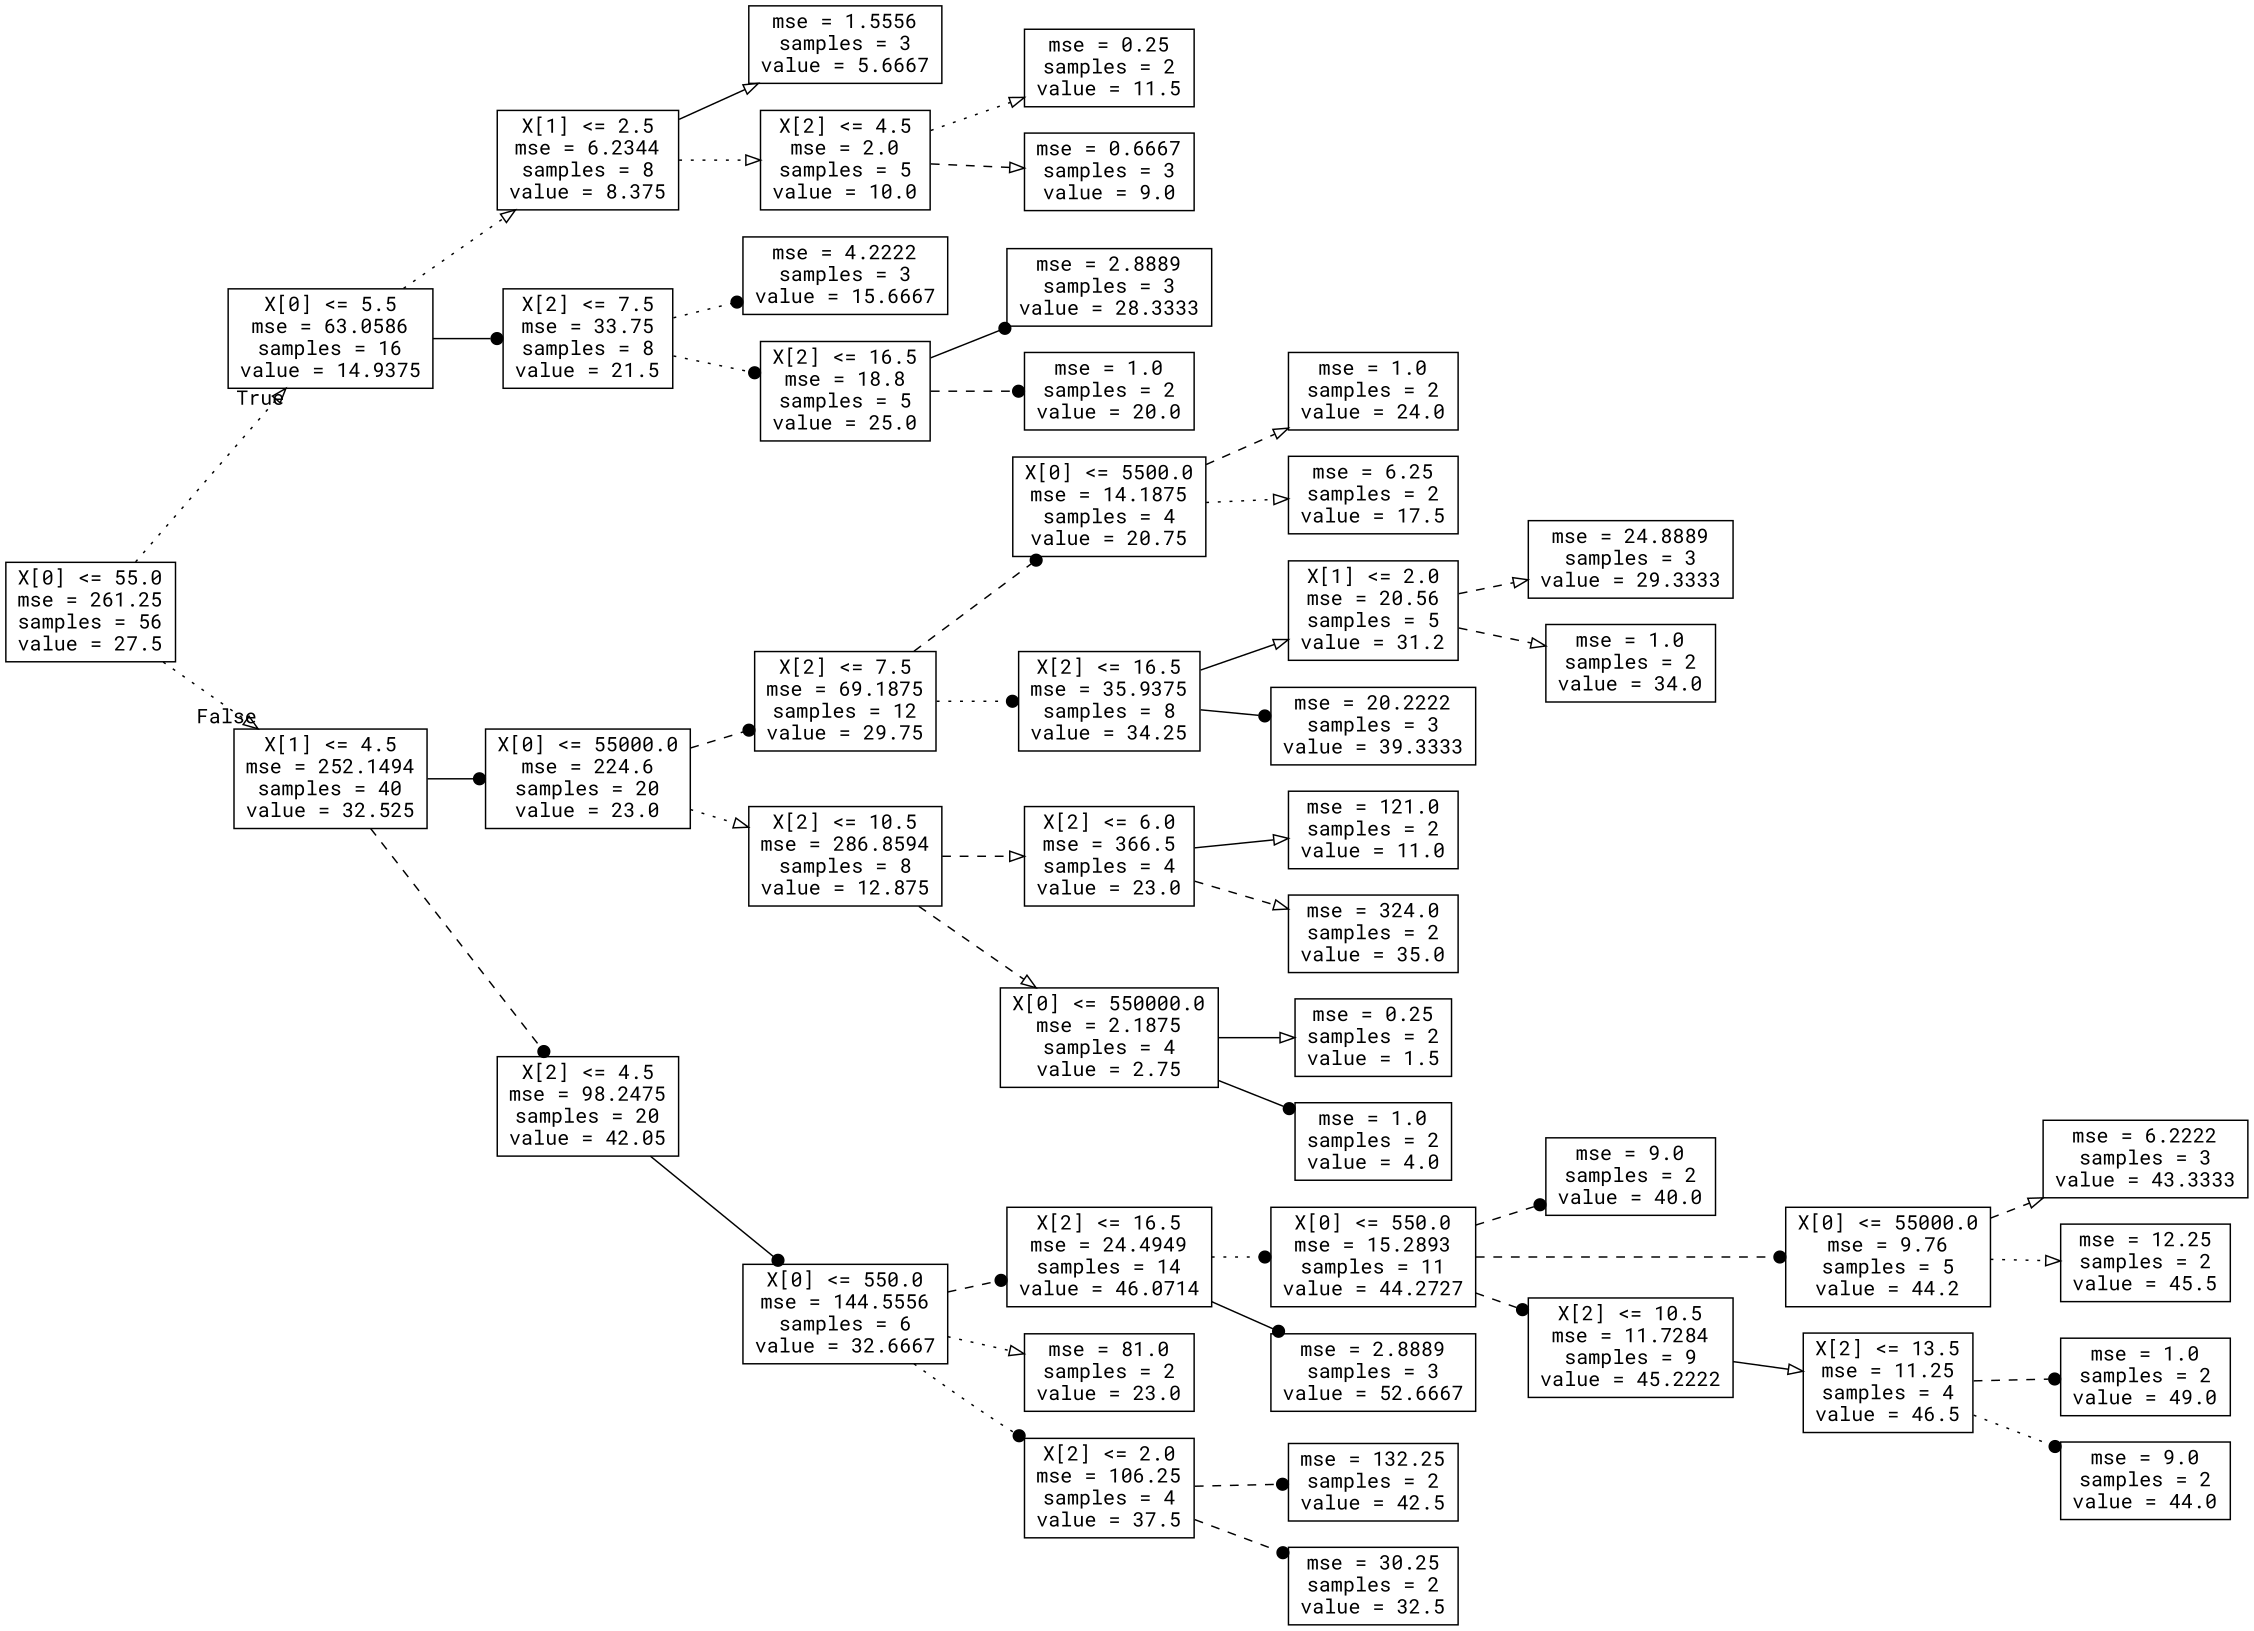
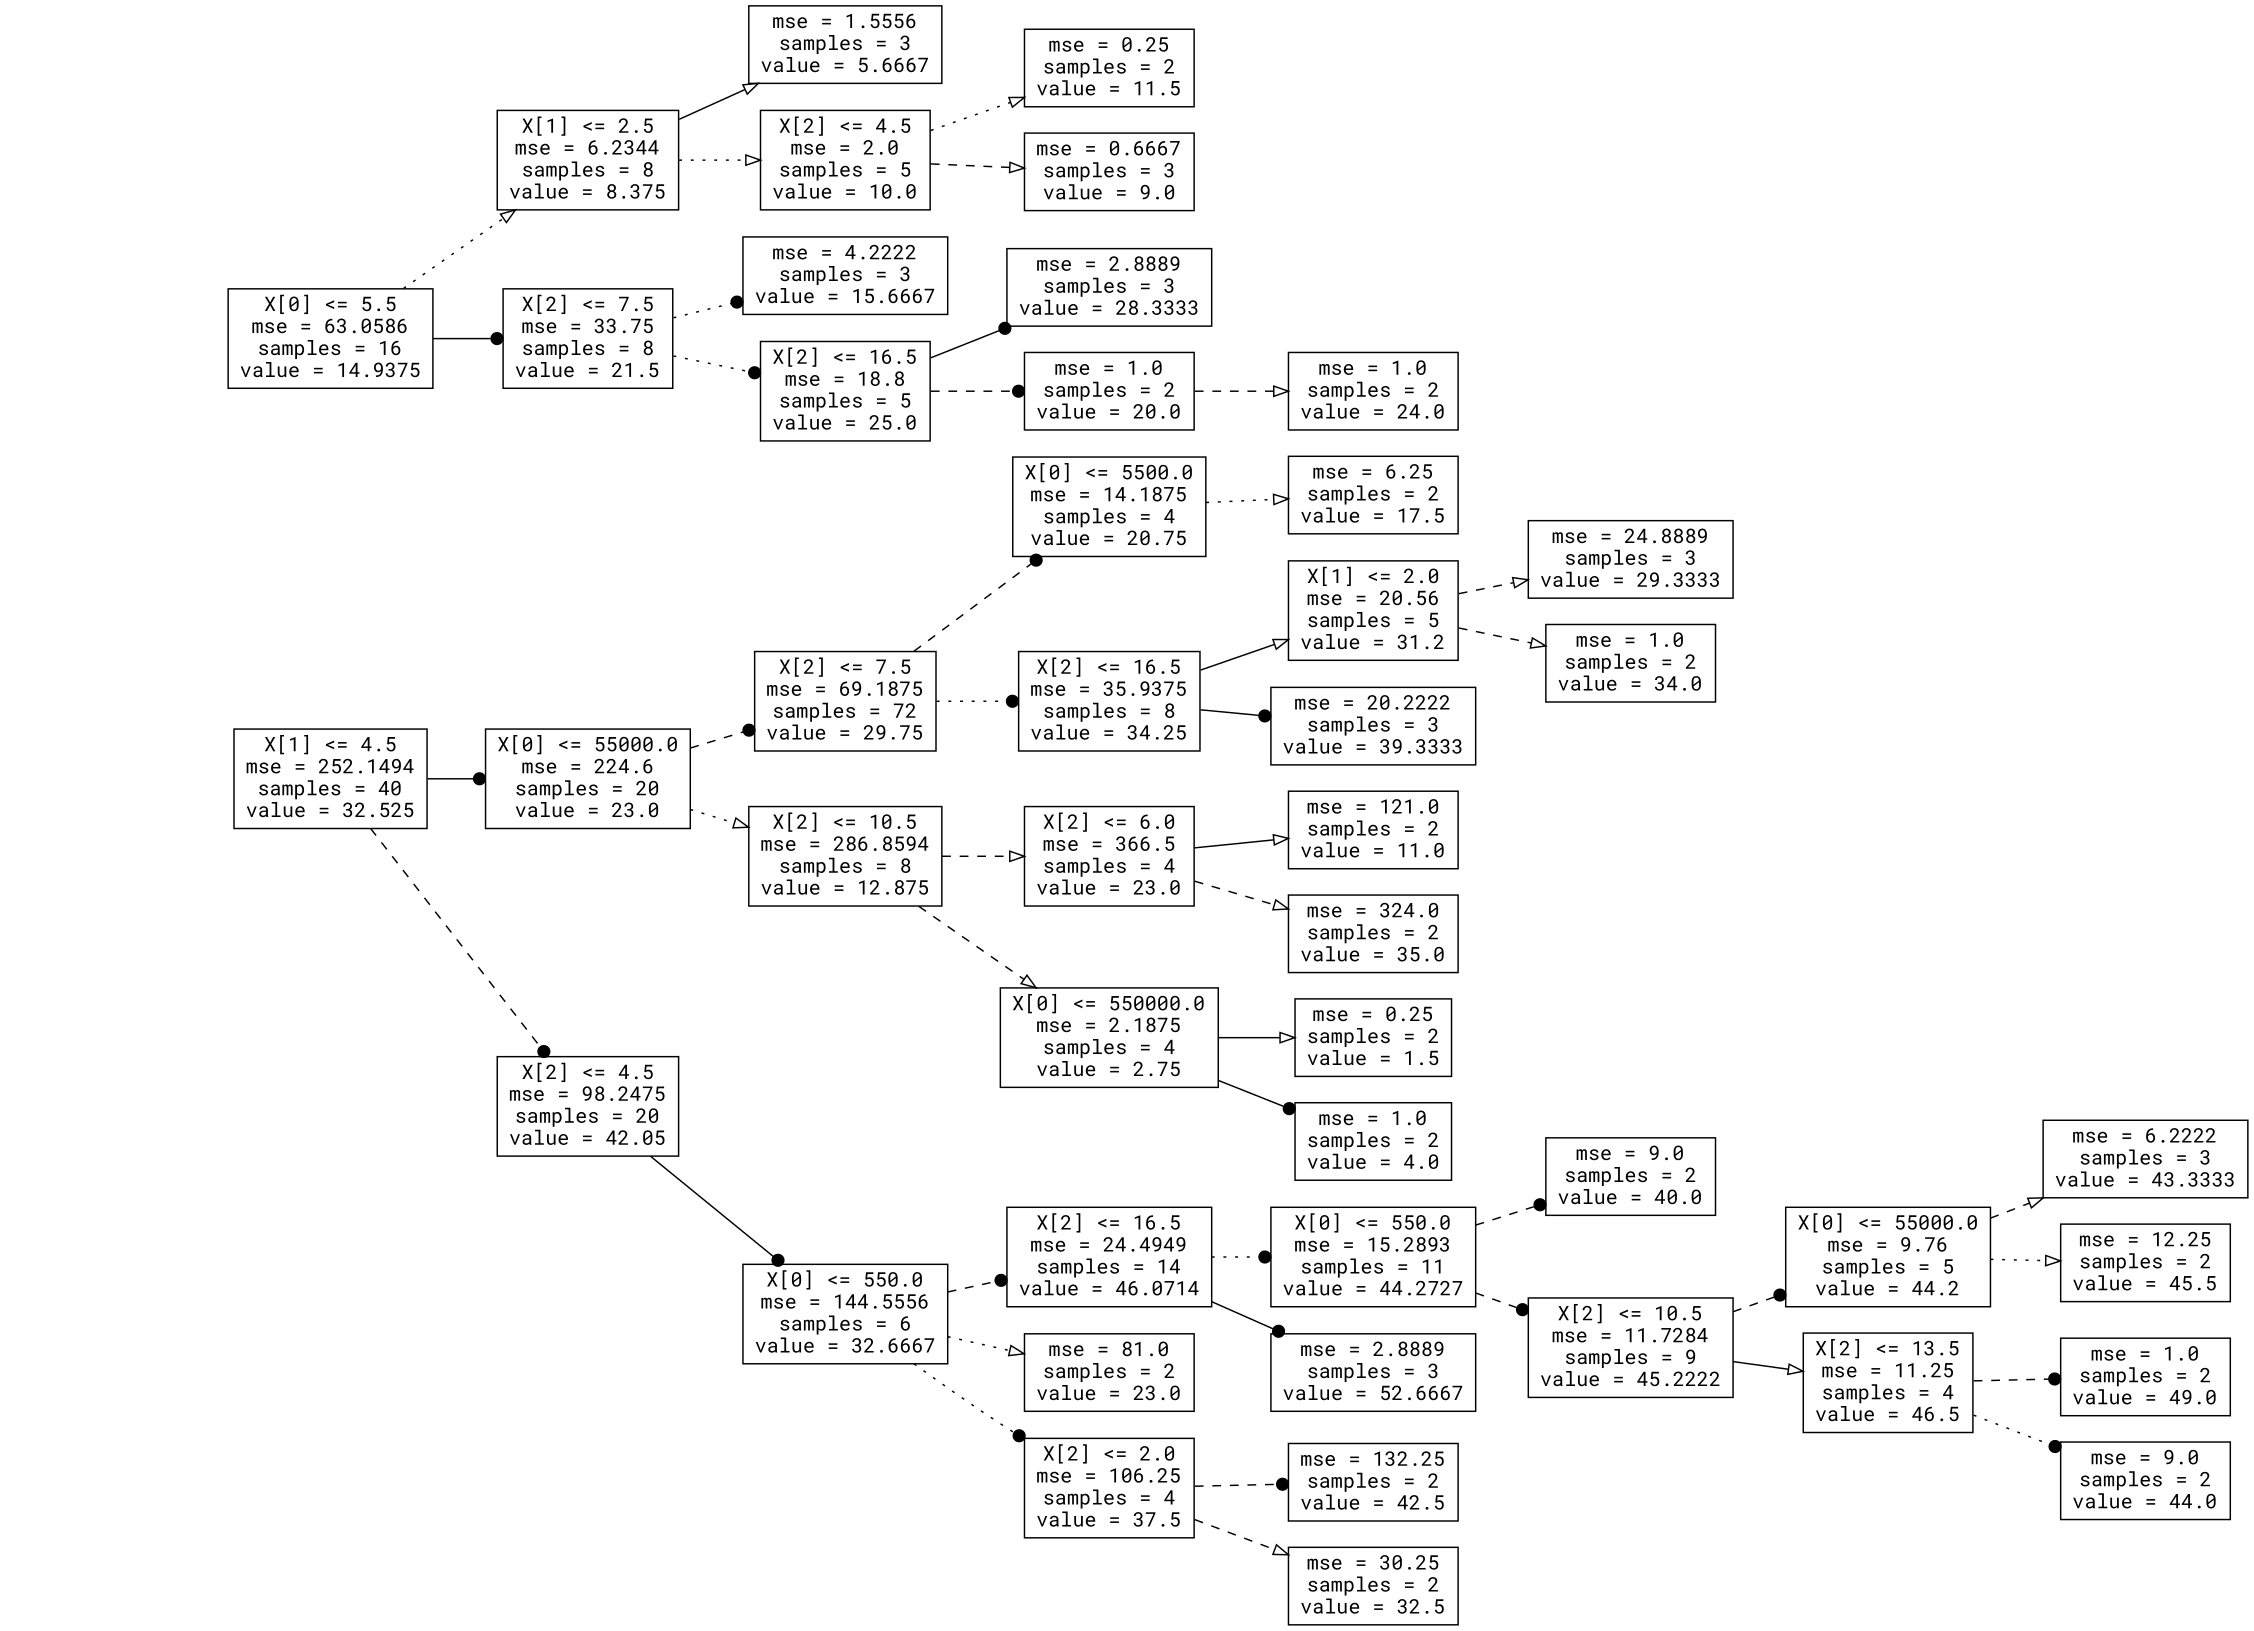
edge "X[0] <= 5500.0 mse = 14.1875 samples = 4 value = 20.75" -> "mse = 1.0 samples = 2 value = 24.0": now "mse = 1.0 samples = 2 value = 20.0" -> "mse = 1.0 samples = 2 value = 24.0"
node "X[0] <= 55.0 mse = 261.25 samples = 56 value = 27.5": removed
node "X[2] <= 7.5 mse = 69.1875 samples = 12 value = 29.75": label "X[2] <= 7.5 mse = 69.1875 samples = 12 value = 29.75" -> "X[2] <= 7.5 mse = 69.1875 samples = 72 value = 29.75"
edge "X[0] <= 550.0 mse = 15.2893 samples = 11 value = 44.2727" -> "X[0] <= 55000.0 mse = 9.76 samples = 5 value = 44.2": now "X[2] <= 10.5 mse = 11.7284 samples = 9 value = 45.2222" -> "X[0] <= 55000.0 mse = 9.76 samples = 5 value = 44.2"
edge "X[2] <= 2.0 mse = 106.25 samples = 4 value = 37.5" -> "mse = 30.25 samples = 2 value = 32.5": arrowhead dot -> onormal
